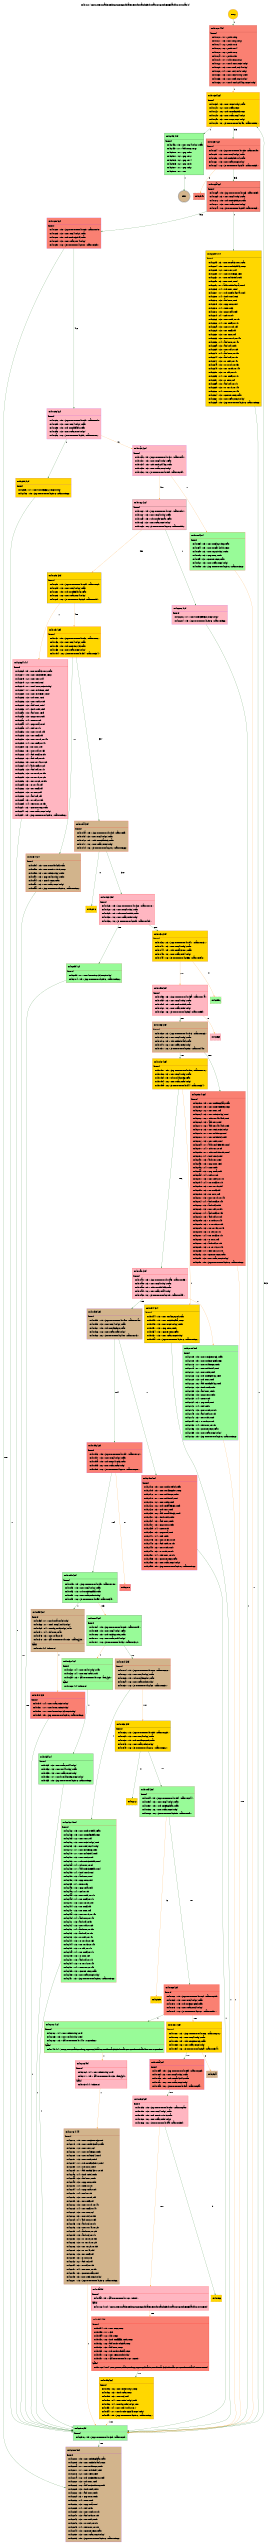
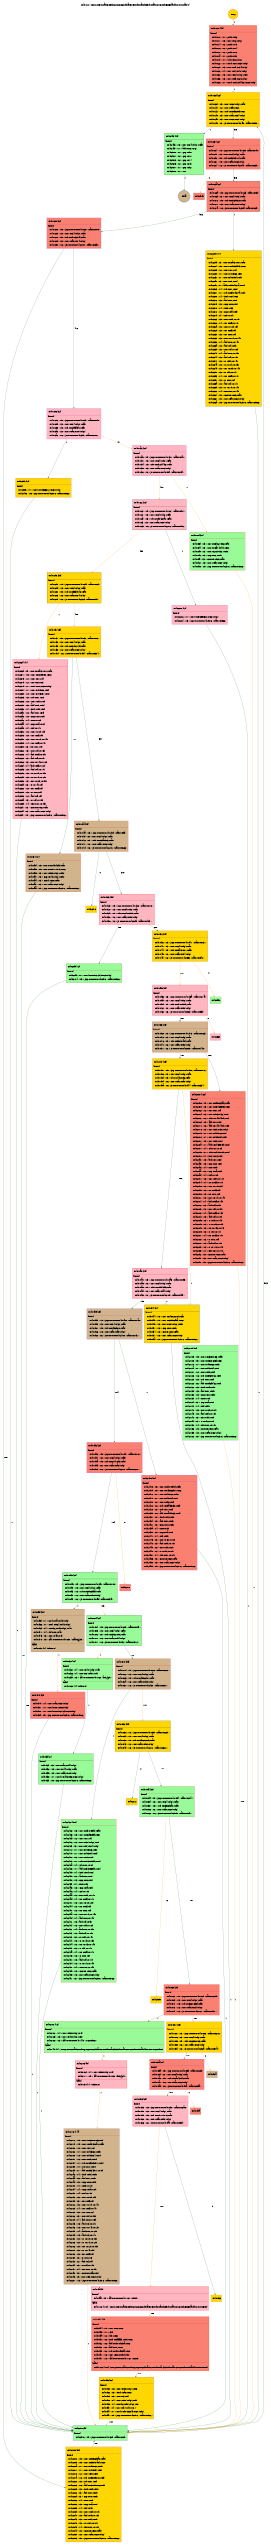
node "Exit": label "Exit" -> "Final"
edge "0x401da0 [25]" -> "0x402109 [88]": now "0x401da0 [25]" -> "0x401f44 [27]"
node "0x401f0a": added
edge "0x402576 [5]" -> "0x402000 [88]": reversed
node "0x402000 [88]": fillcolor tan -> gold
